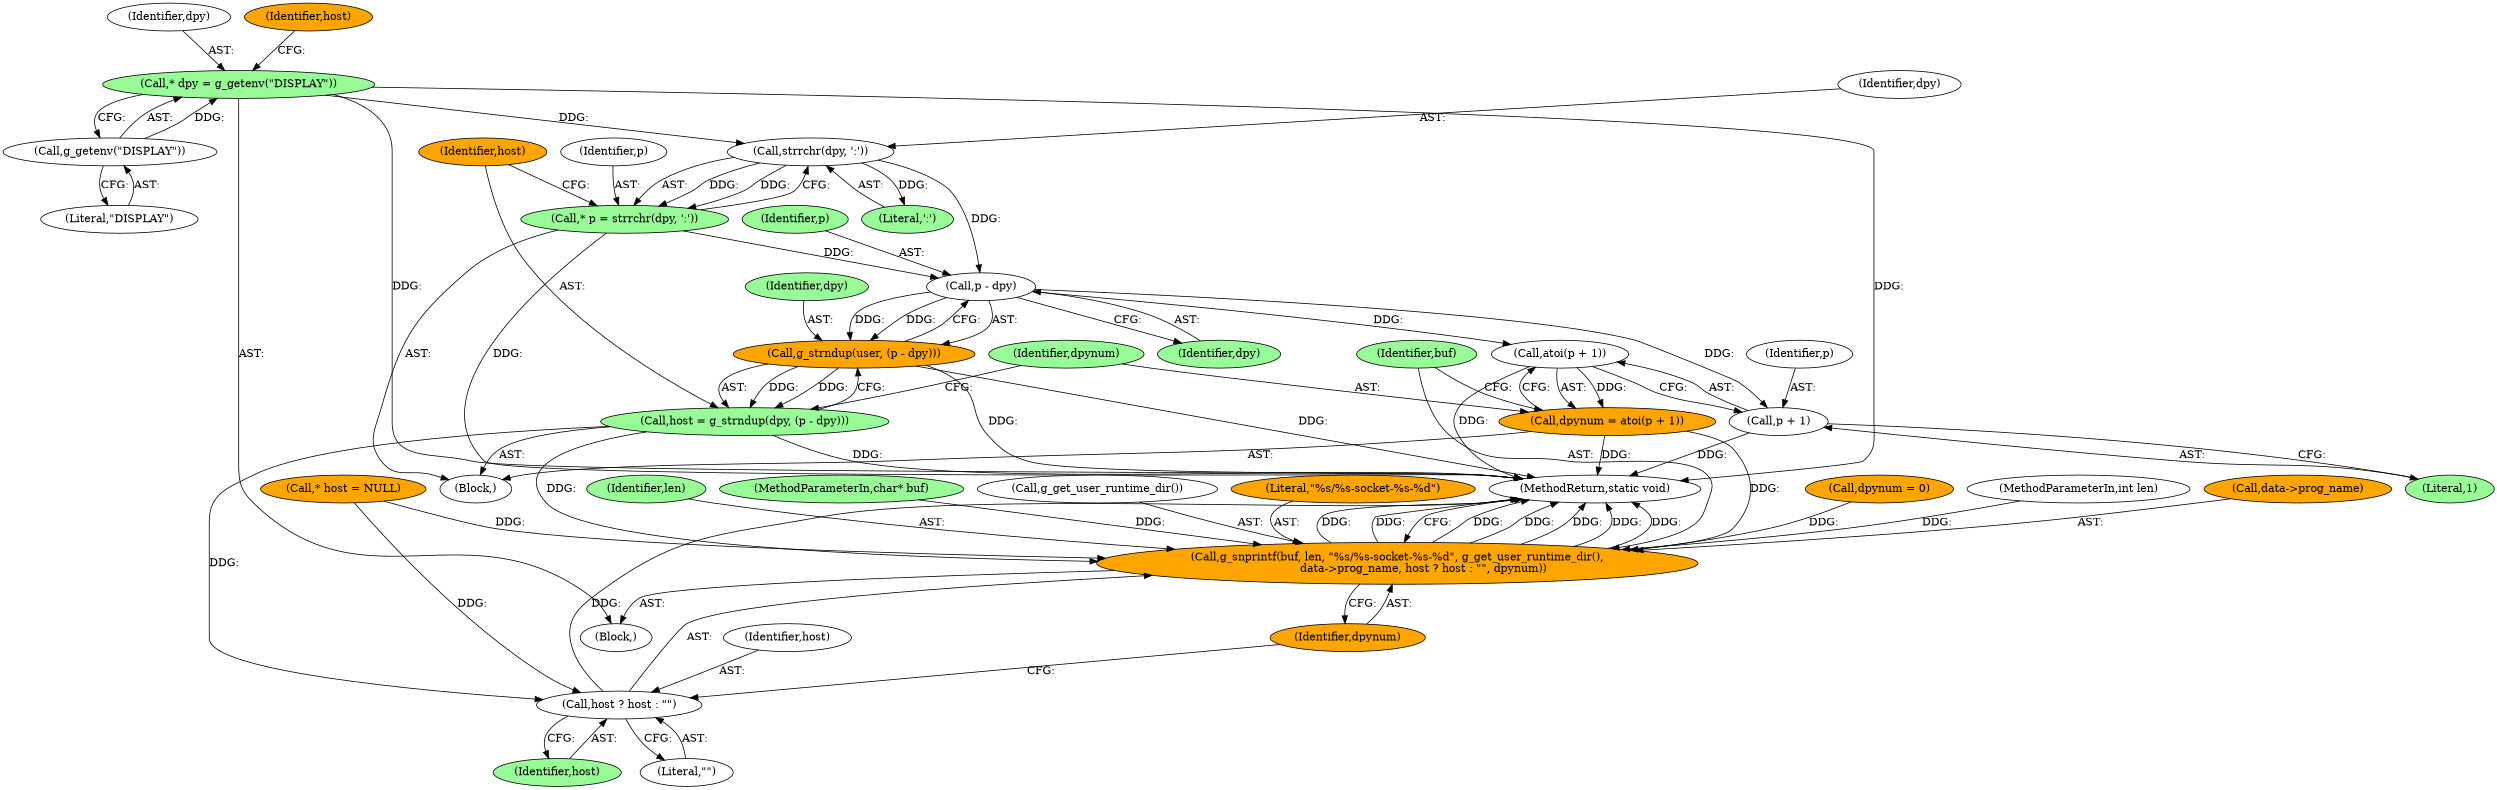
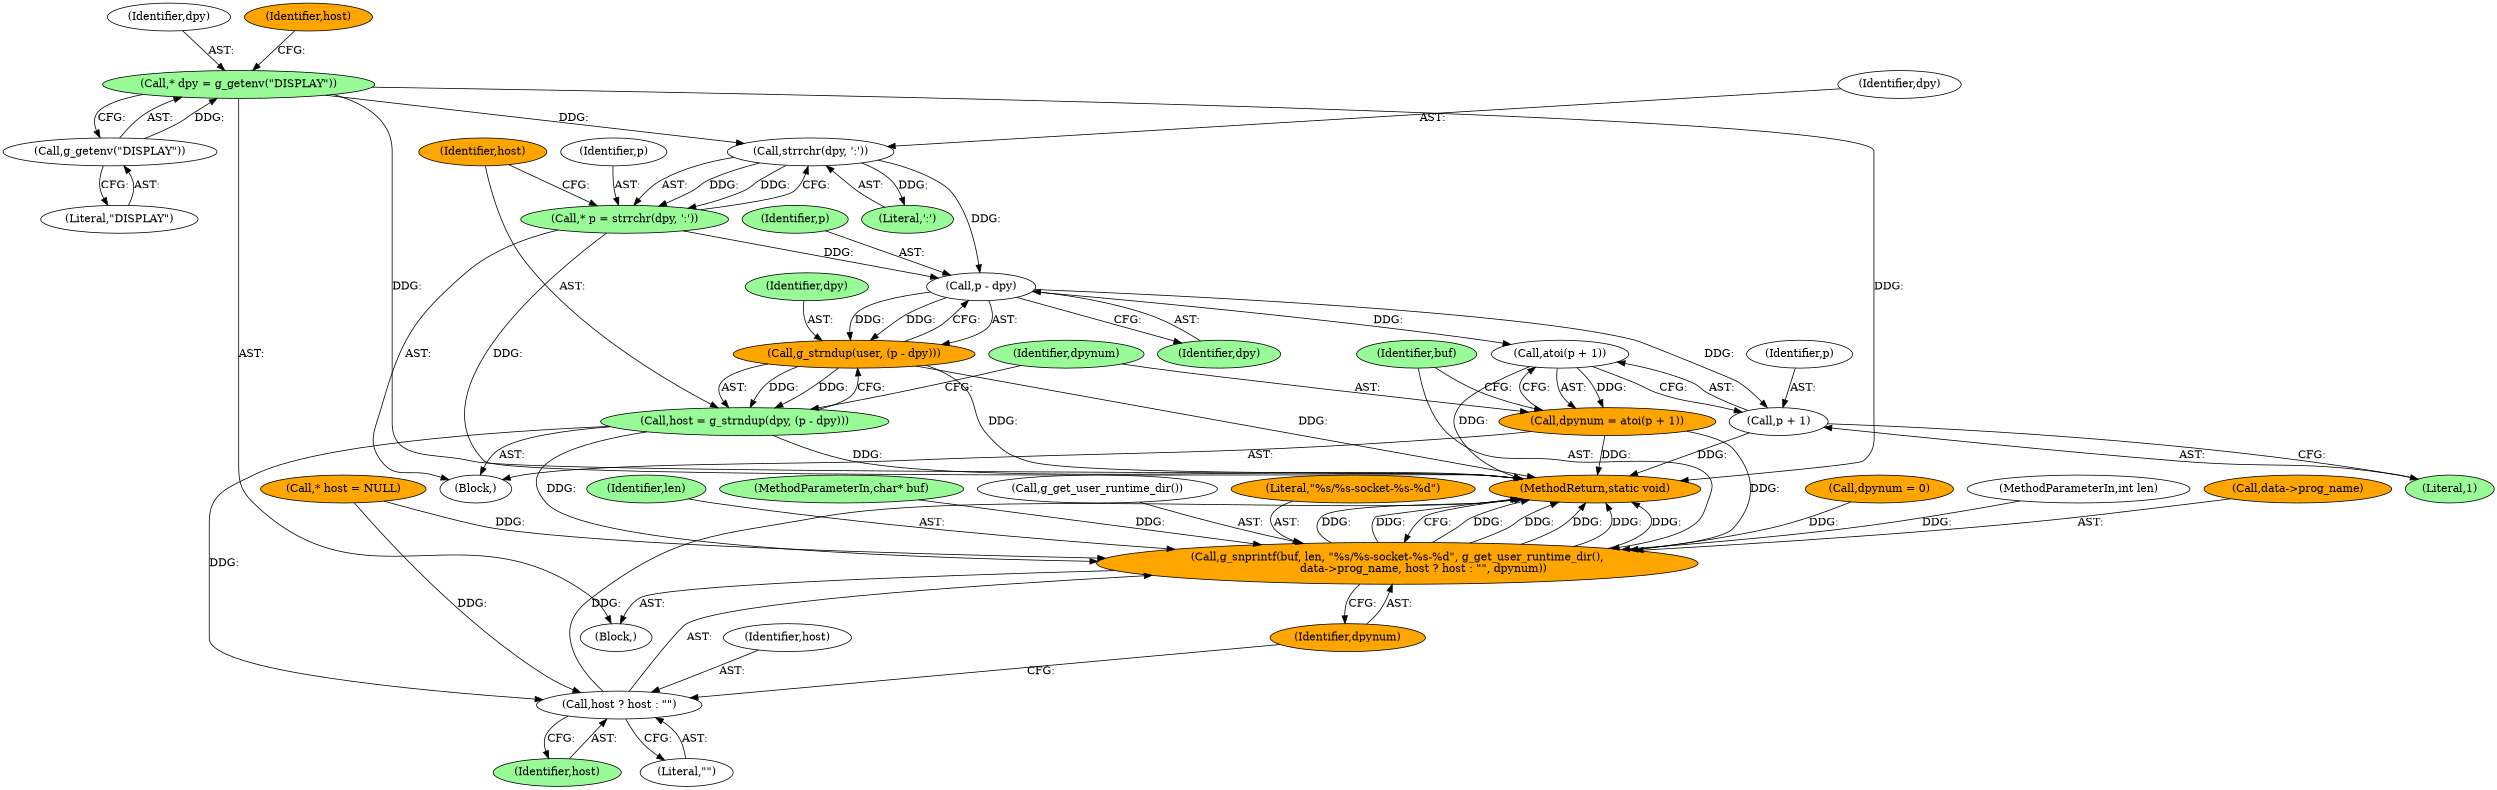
node "(MethodReturn,static void)": fillcolor white -> orange
